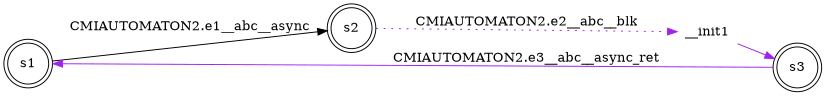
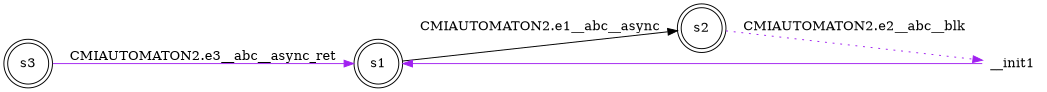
edge "__init1" -> "s3": now "__init1" -> "s1"
